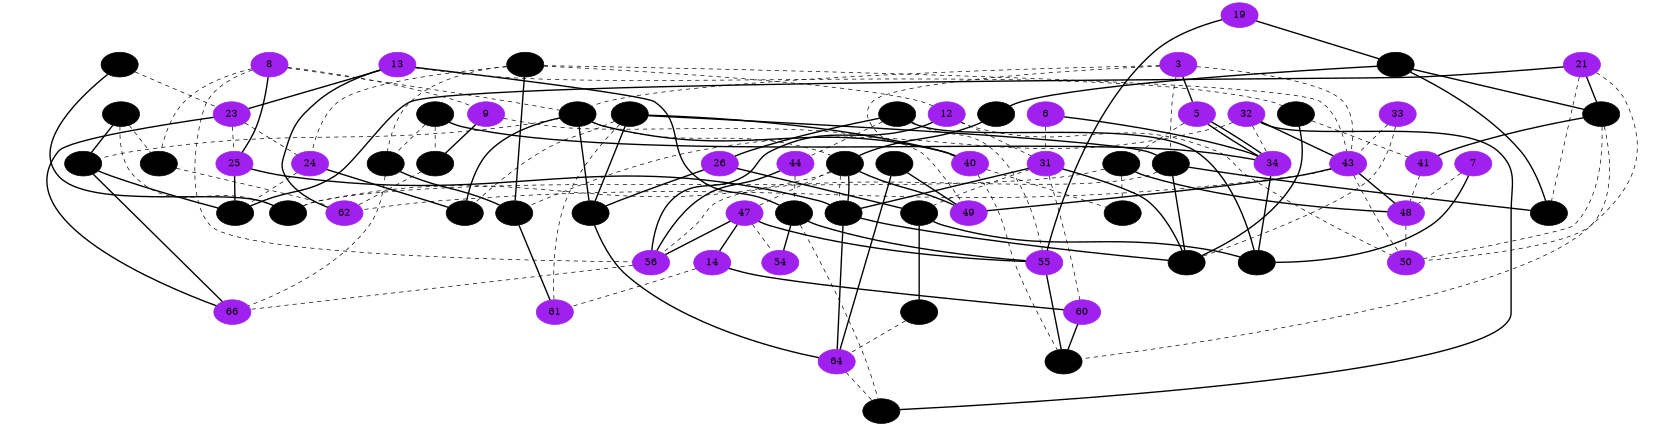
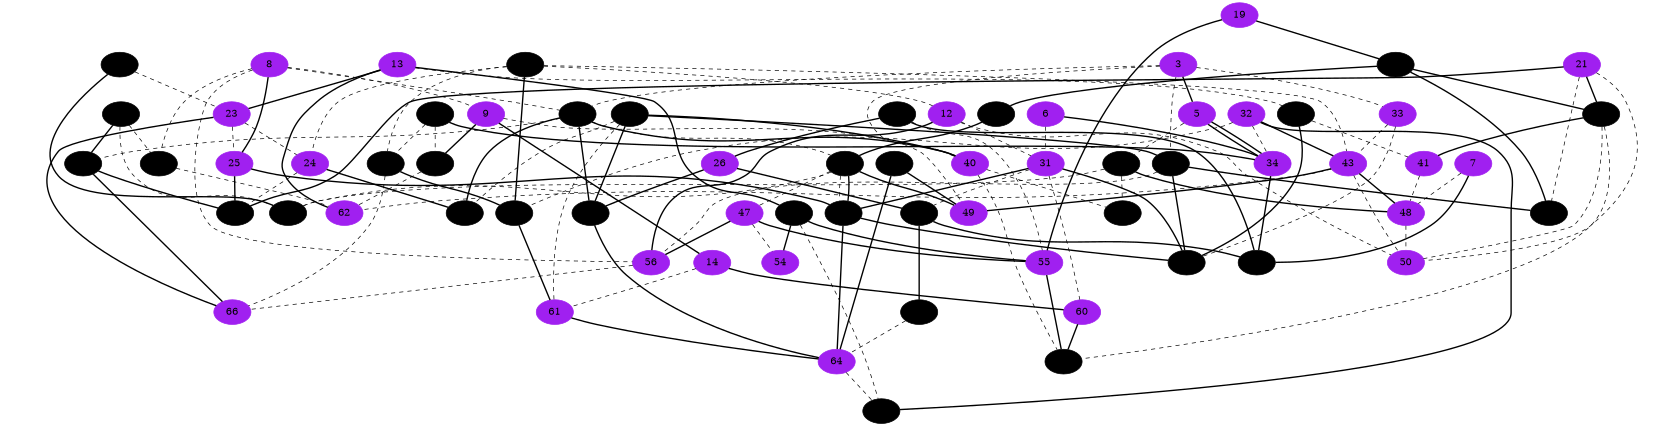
edge "3" -- "43": now "3" -- "33"
node "44": removed
edge "47" -- "14": now "9" -- "14"
edge "61" -- "64": added
